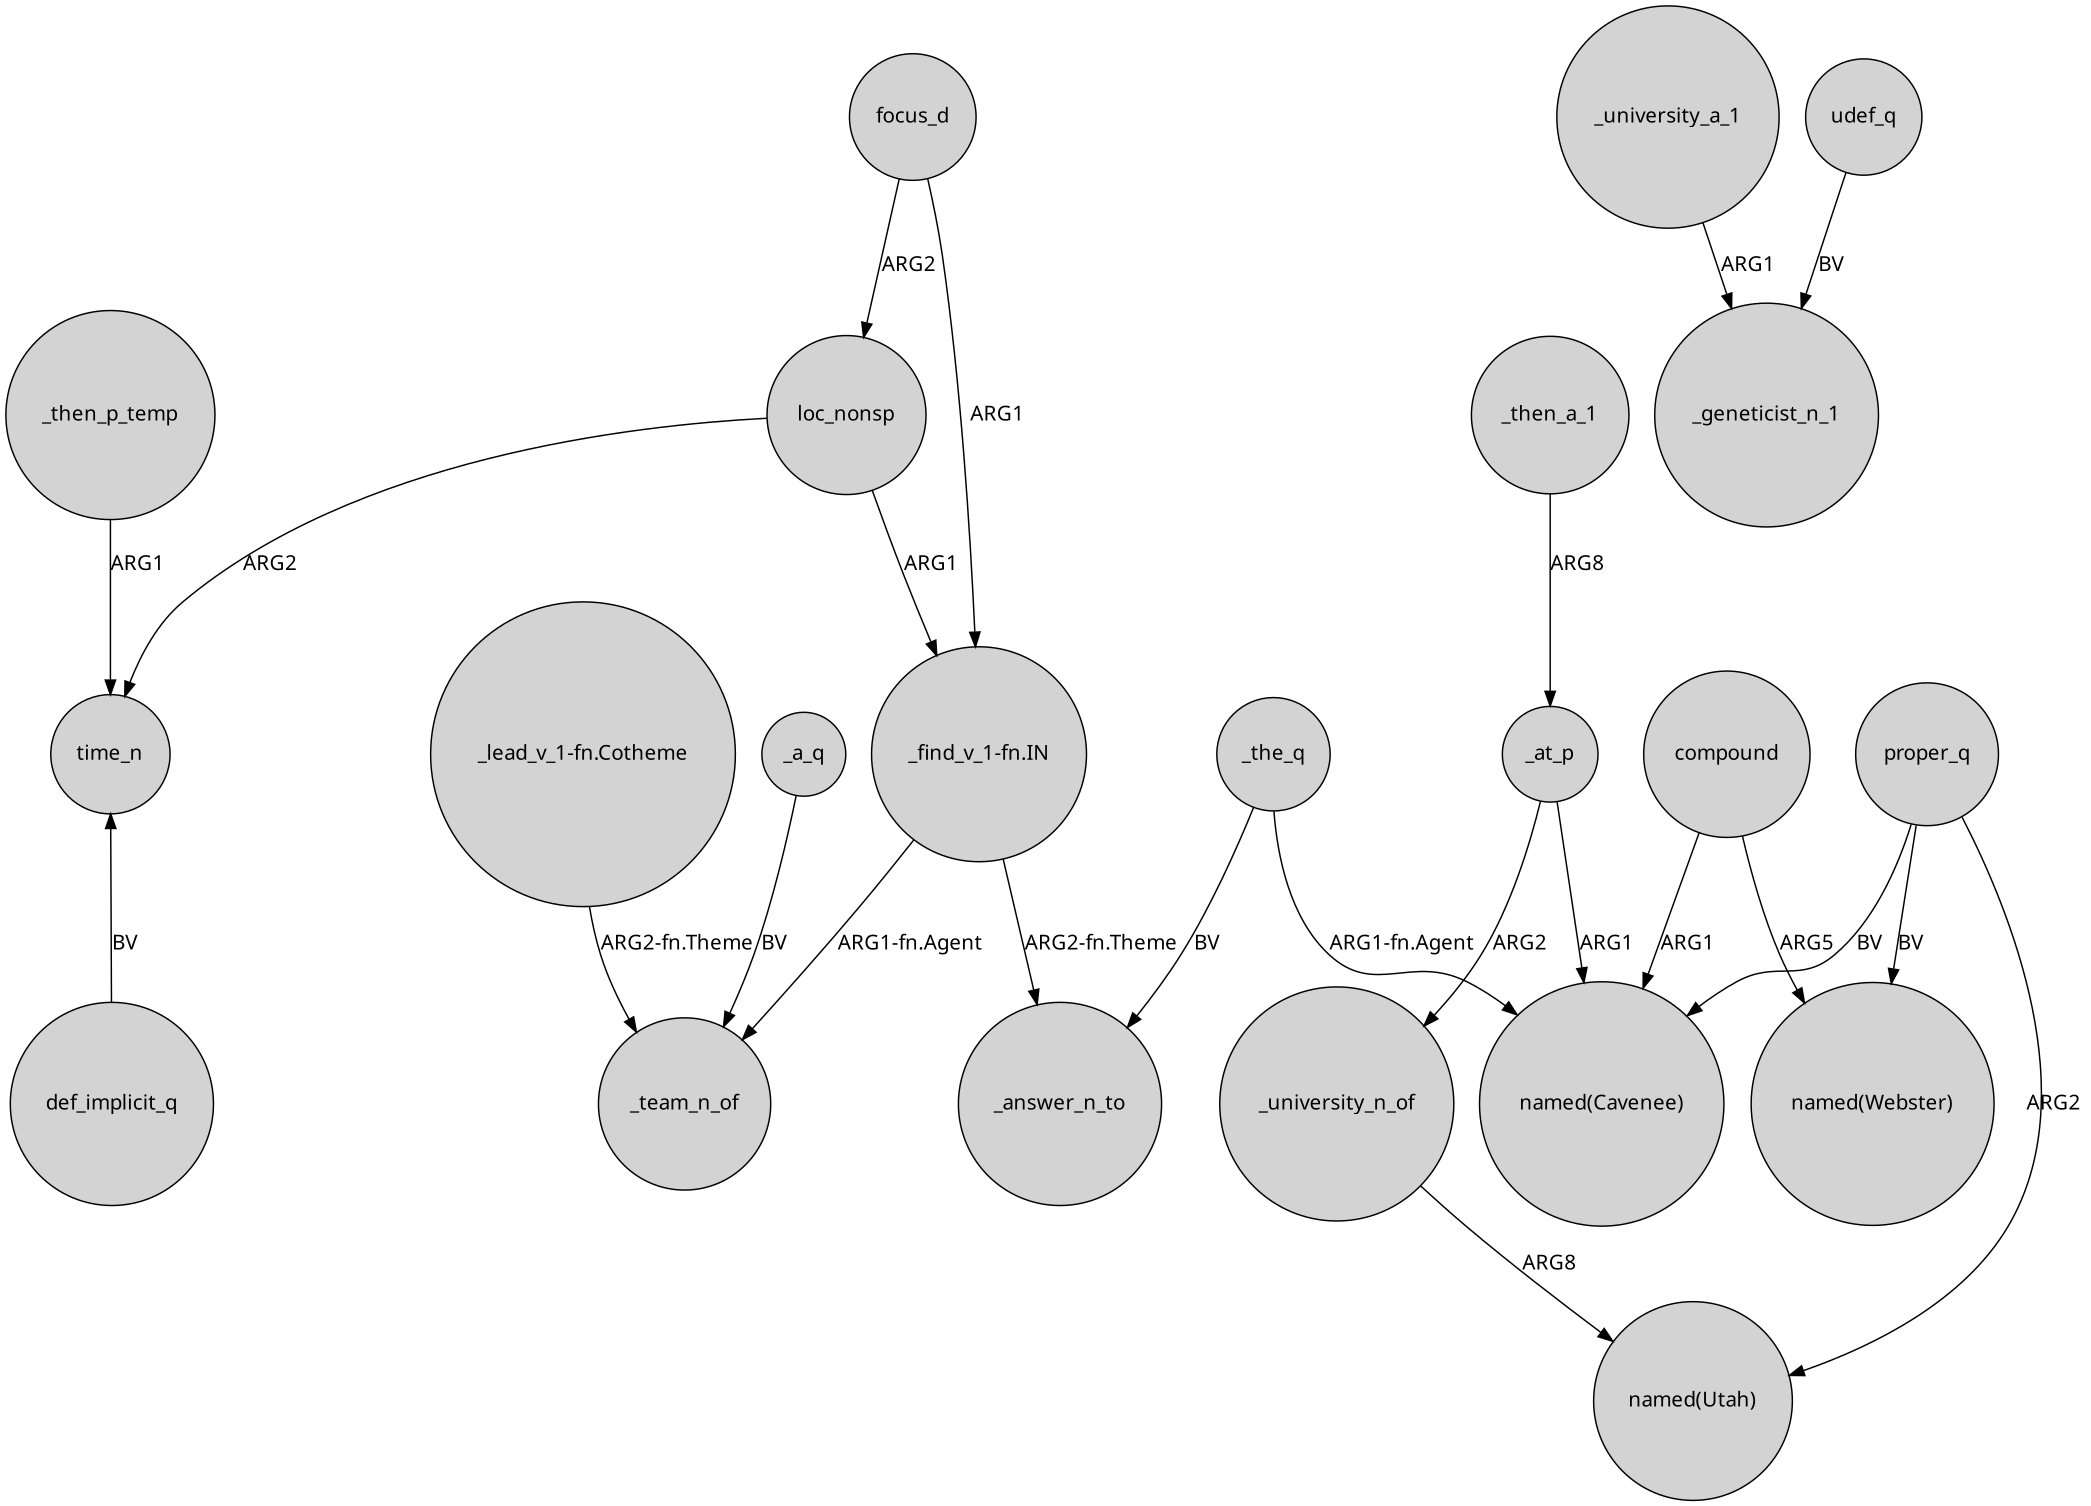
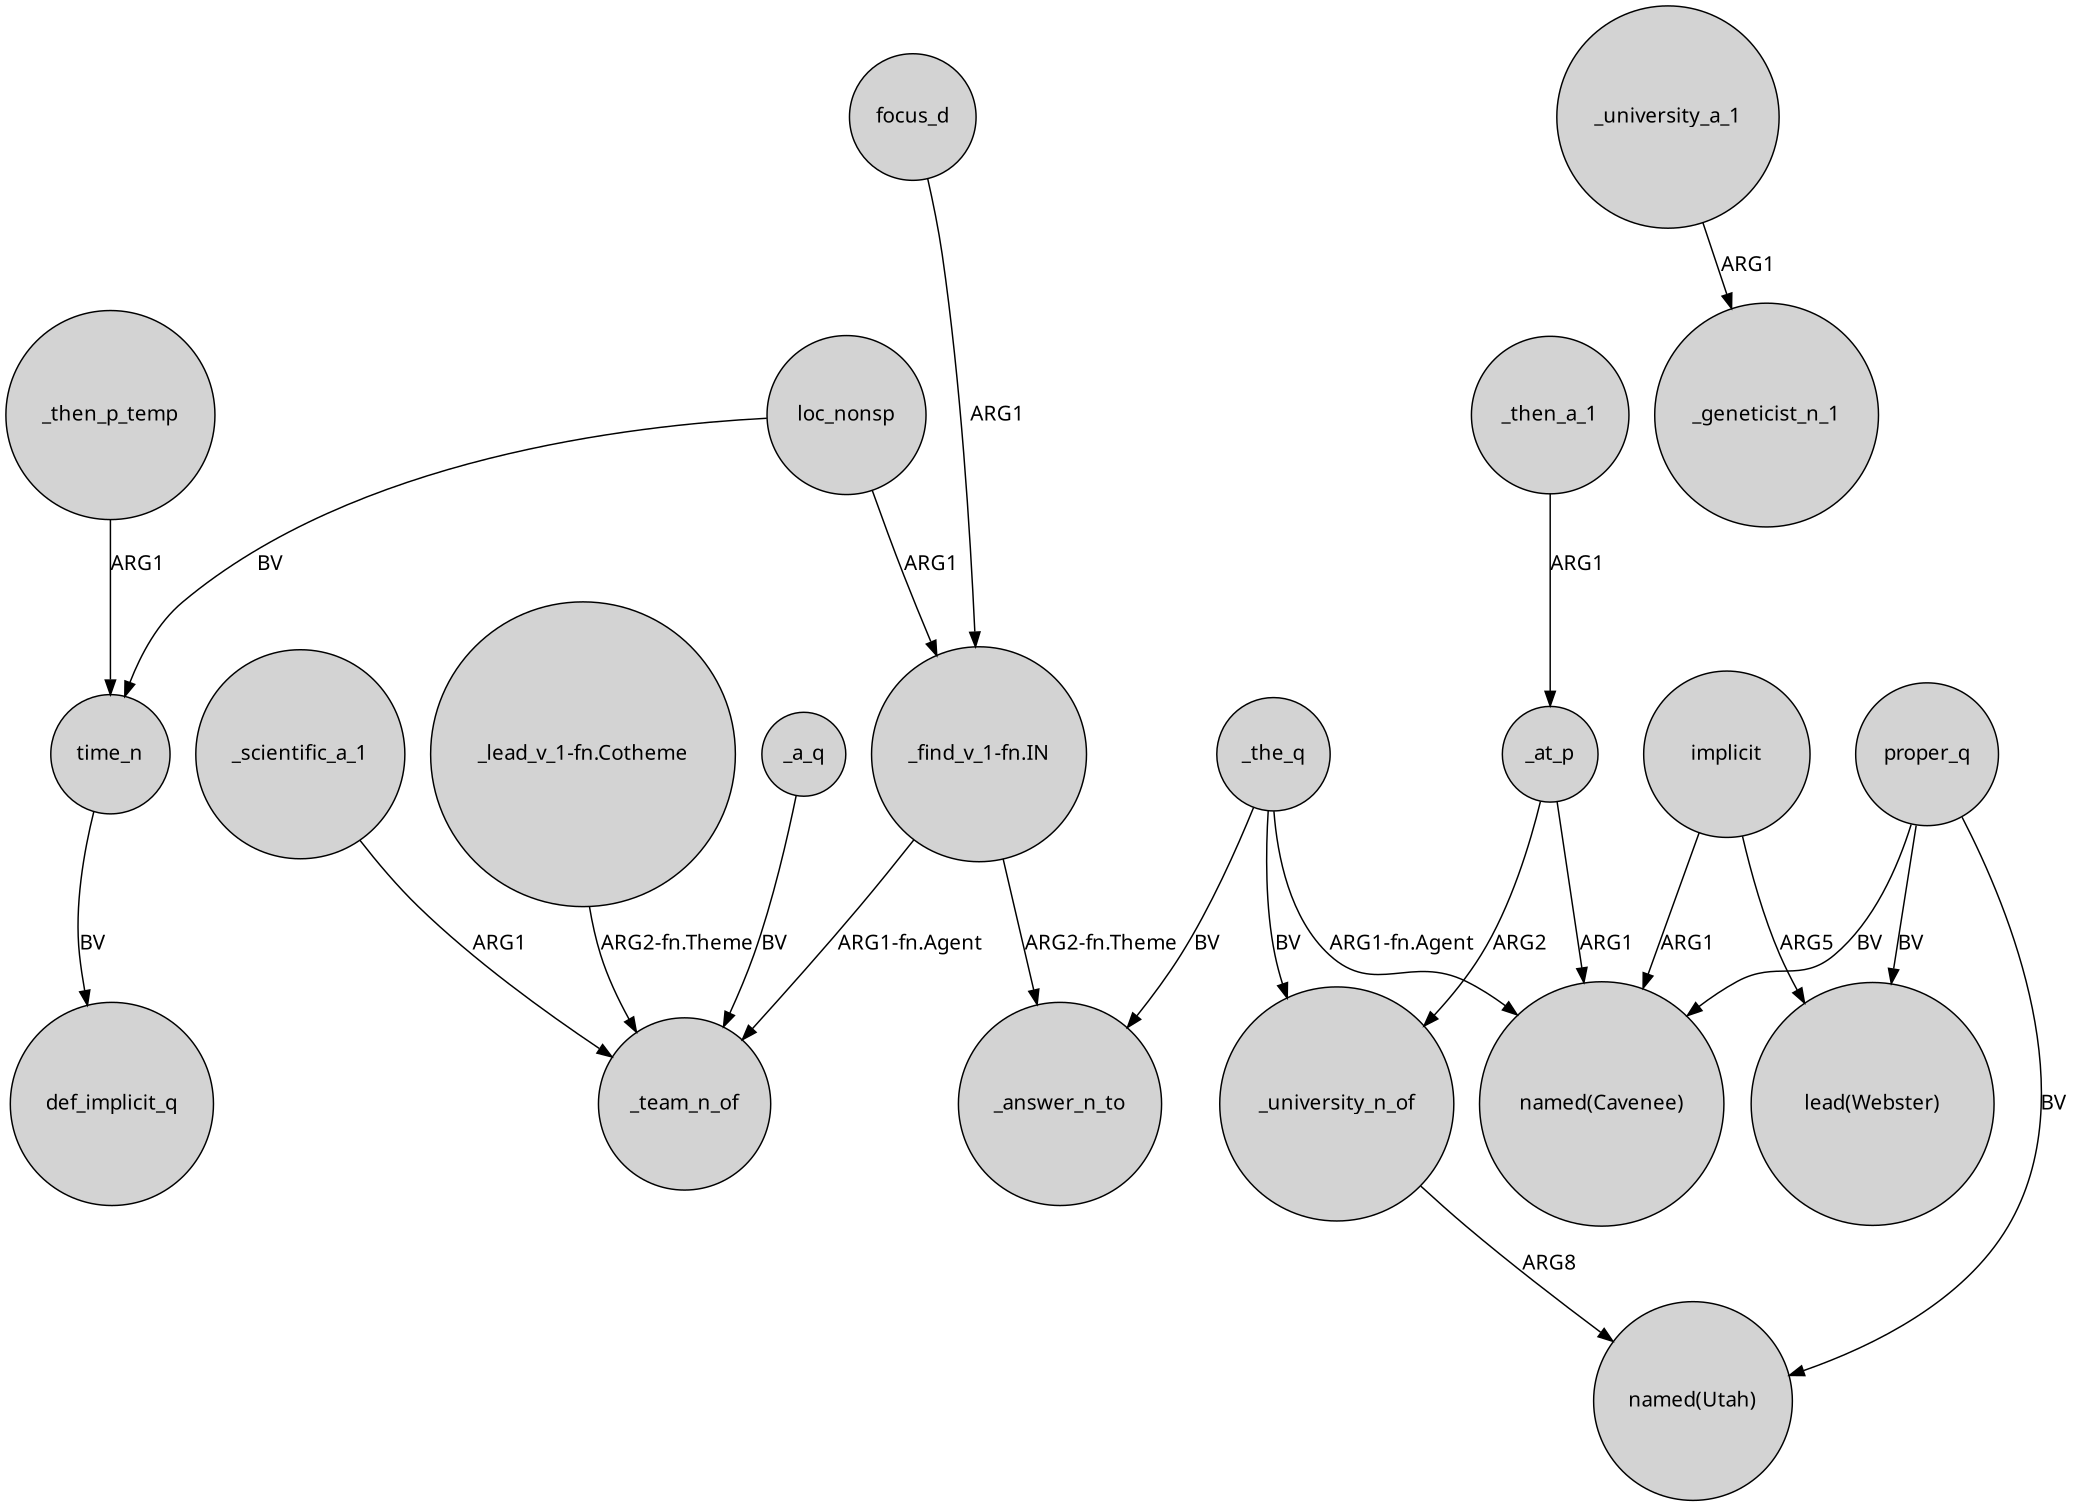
node "udef_q": removed
edge "focus_d" -> "loc_nonsp": removed, label "ARG2"
edge "loc_nonsp" -> "time_n": label "ARG2" -> "BV"
edge "_then_a_1" -> "_at_p": label "ARG8" -> "ARG1"
node "_scientific_a_1": added
node "compound": label "compound" -> "implicit"
edge "_the_q" -> "_university_n_of": added, label "BV"
edge "def_implicit_q" -> "time_n": reversed
node "named(Webster)": label "named(Webster)" -> "lead(Webster)"
edge "proper_q" -> "named(Utah)": label "ARG2" -> "BV"
